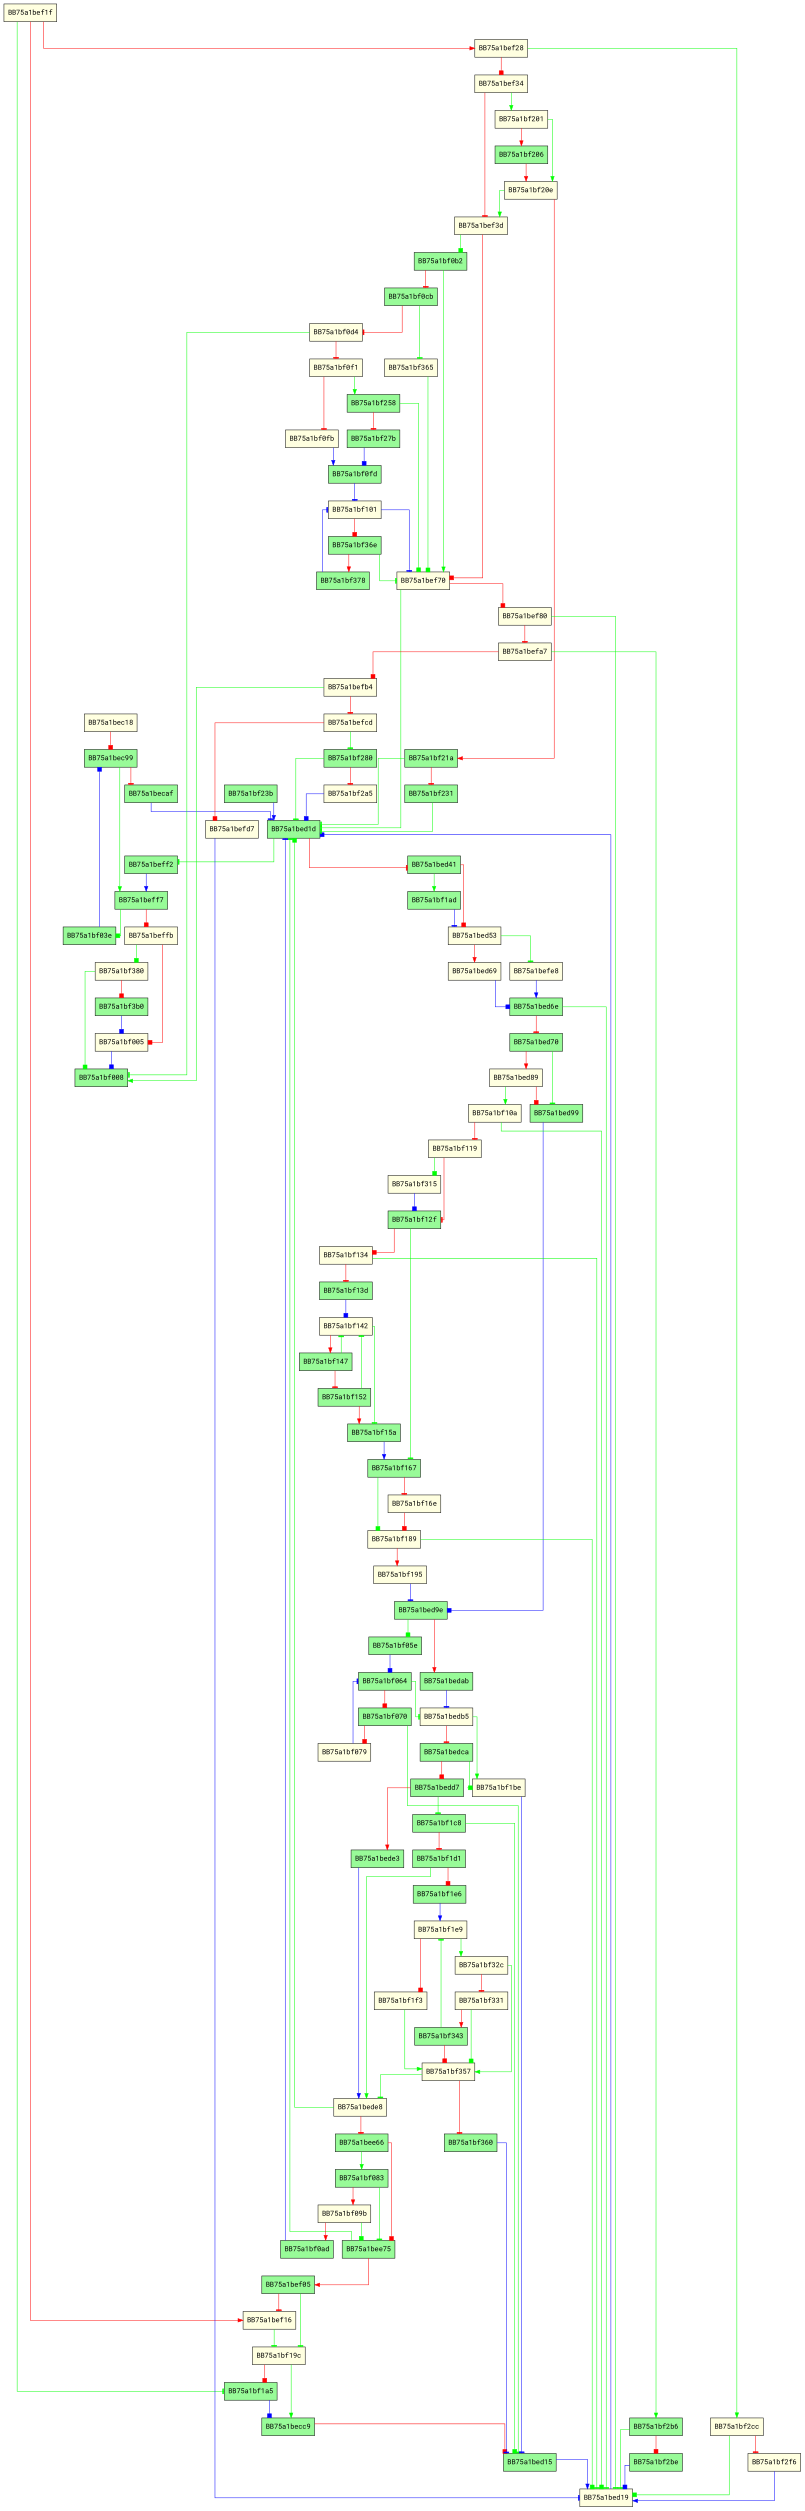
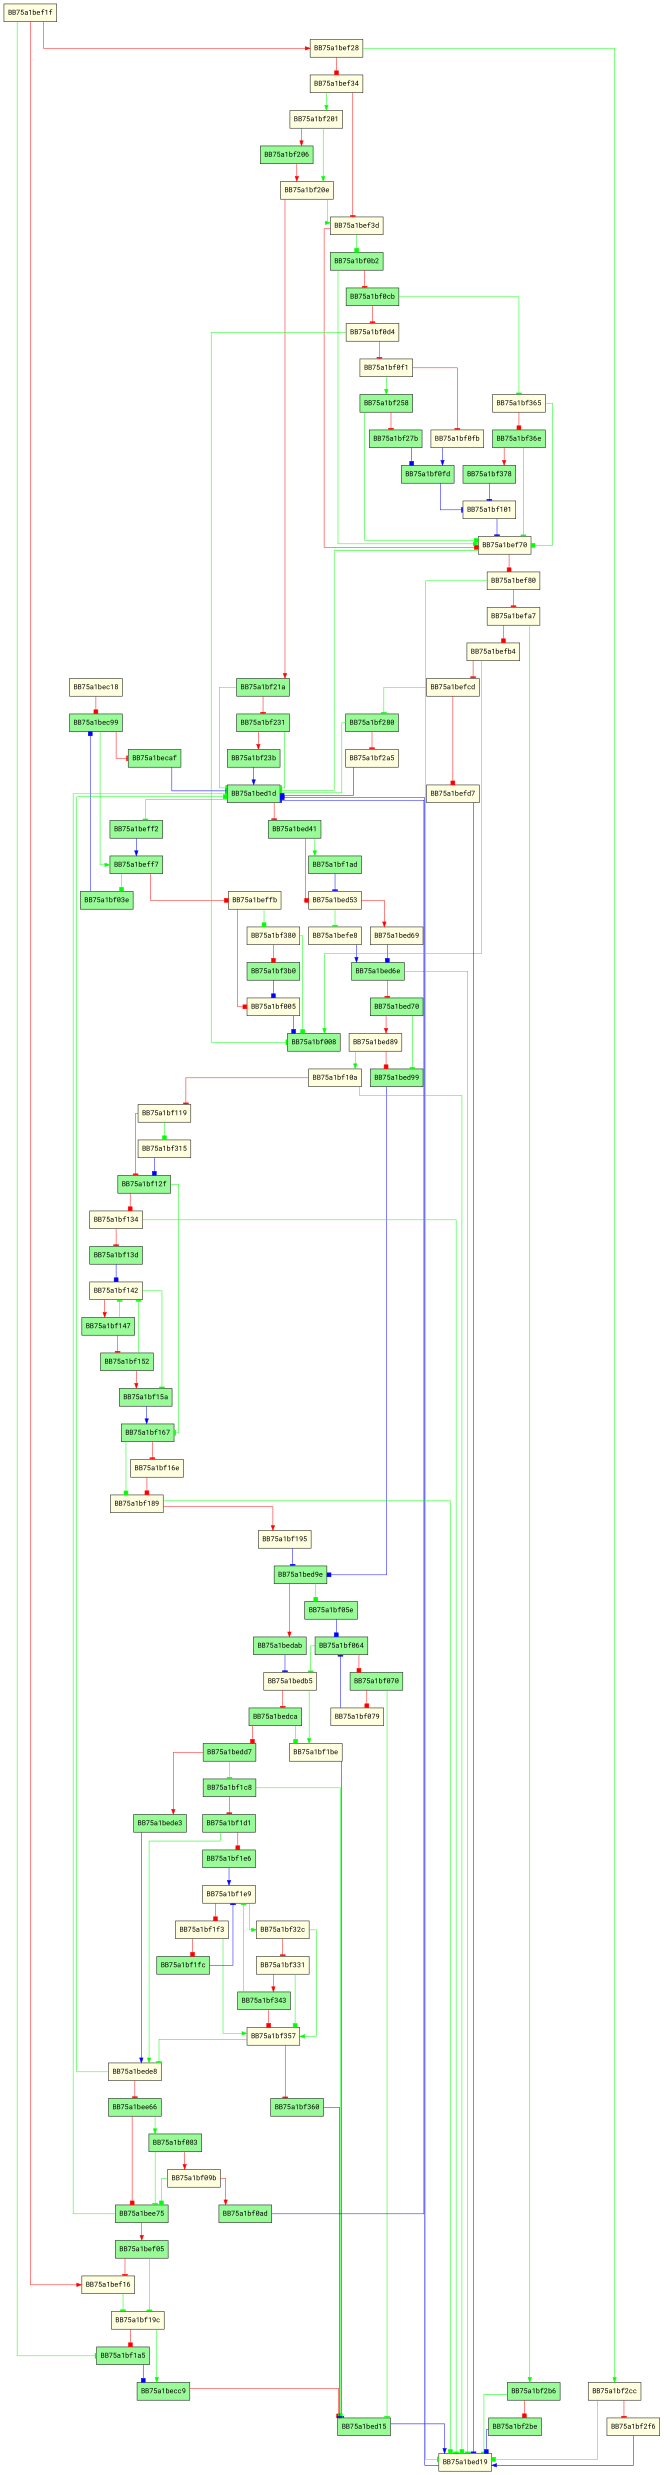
edge "BB75a1bf101" -> "BB75a1bf36e": now "BB75a1bf365" -> "BB75a1bf36e"
edge "BB75a1bf231" -> "BB75a1bf23b": added
node "BB75a1bf1fc": added
